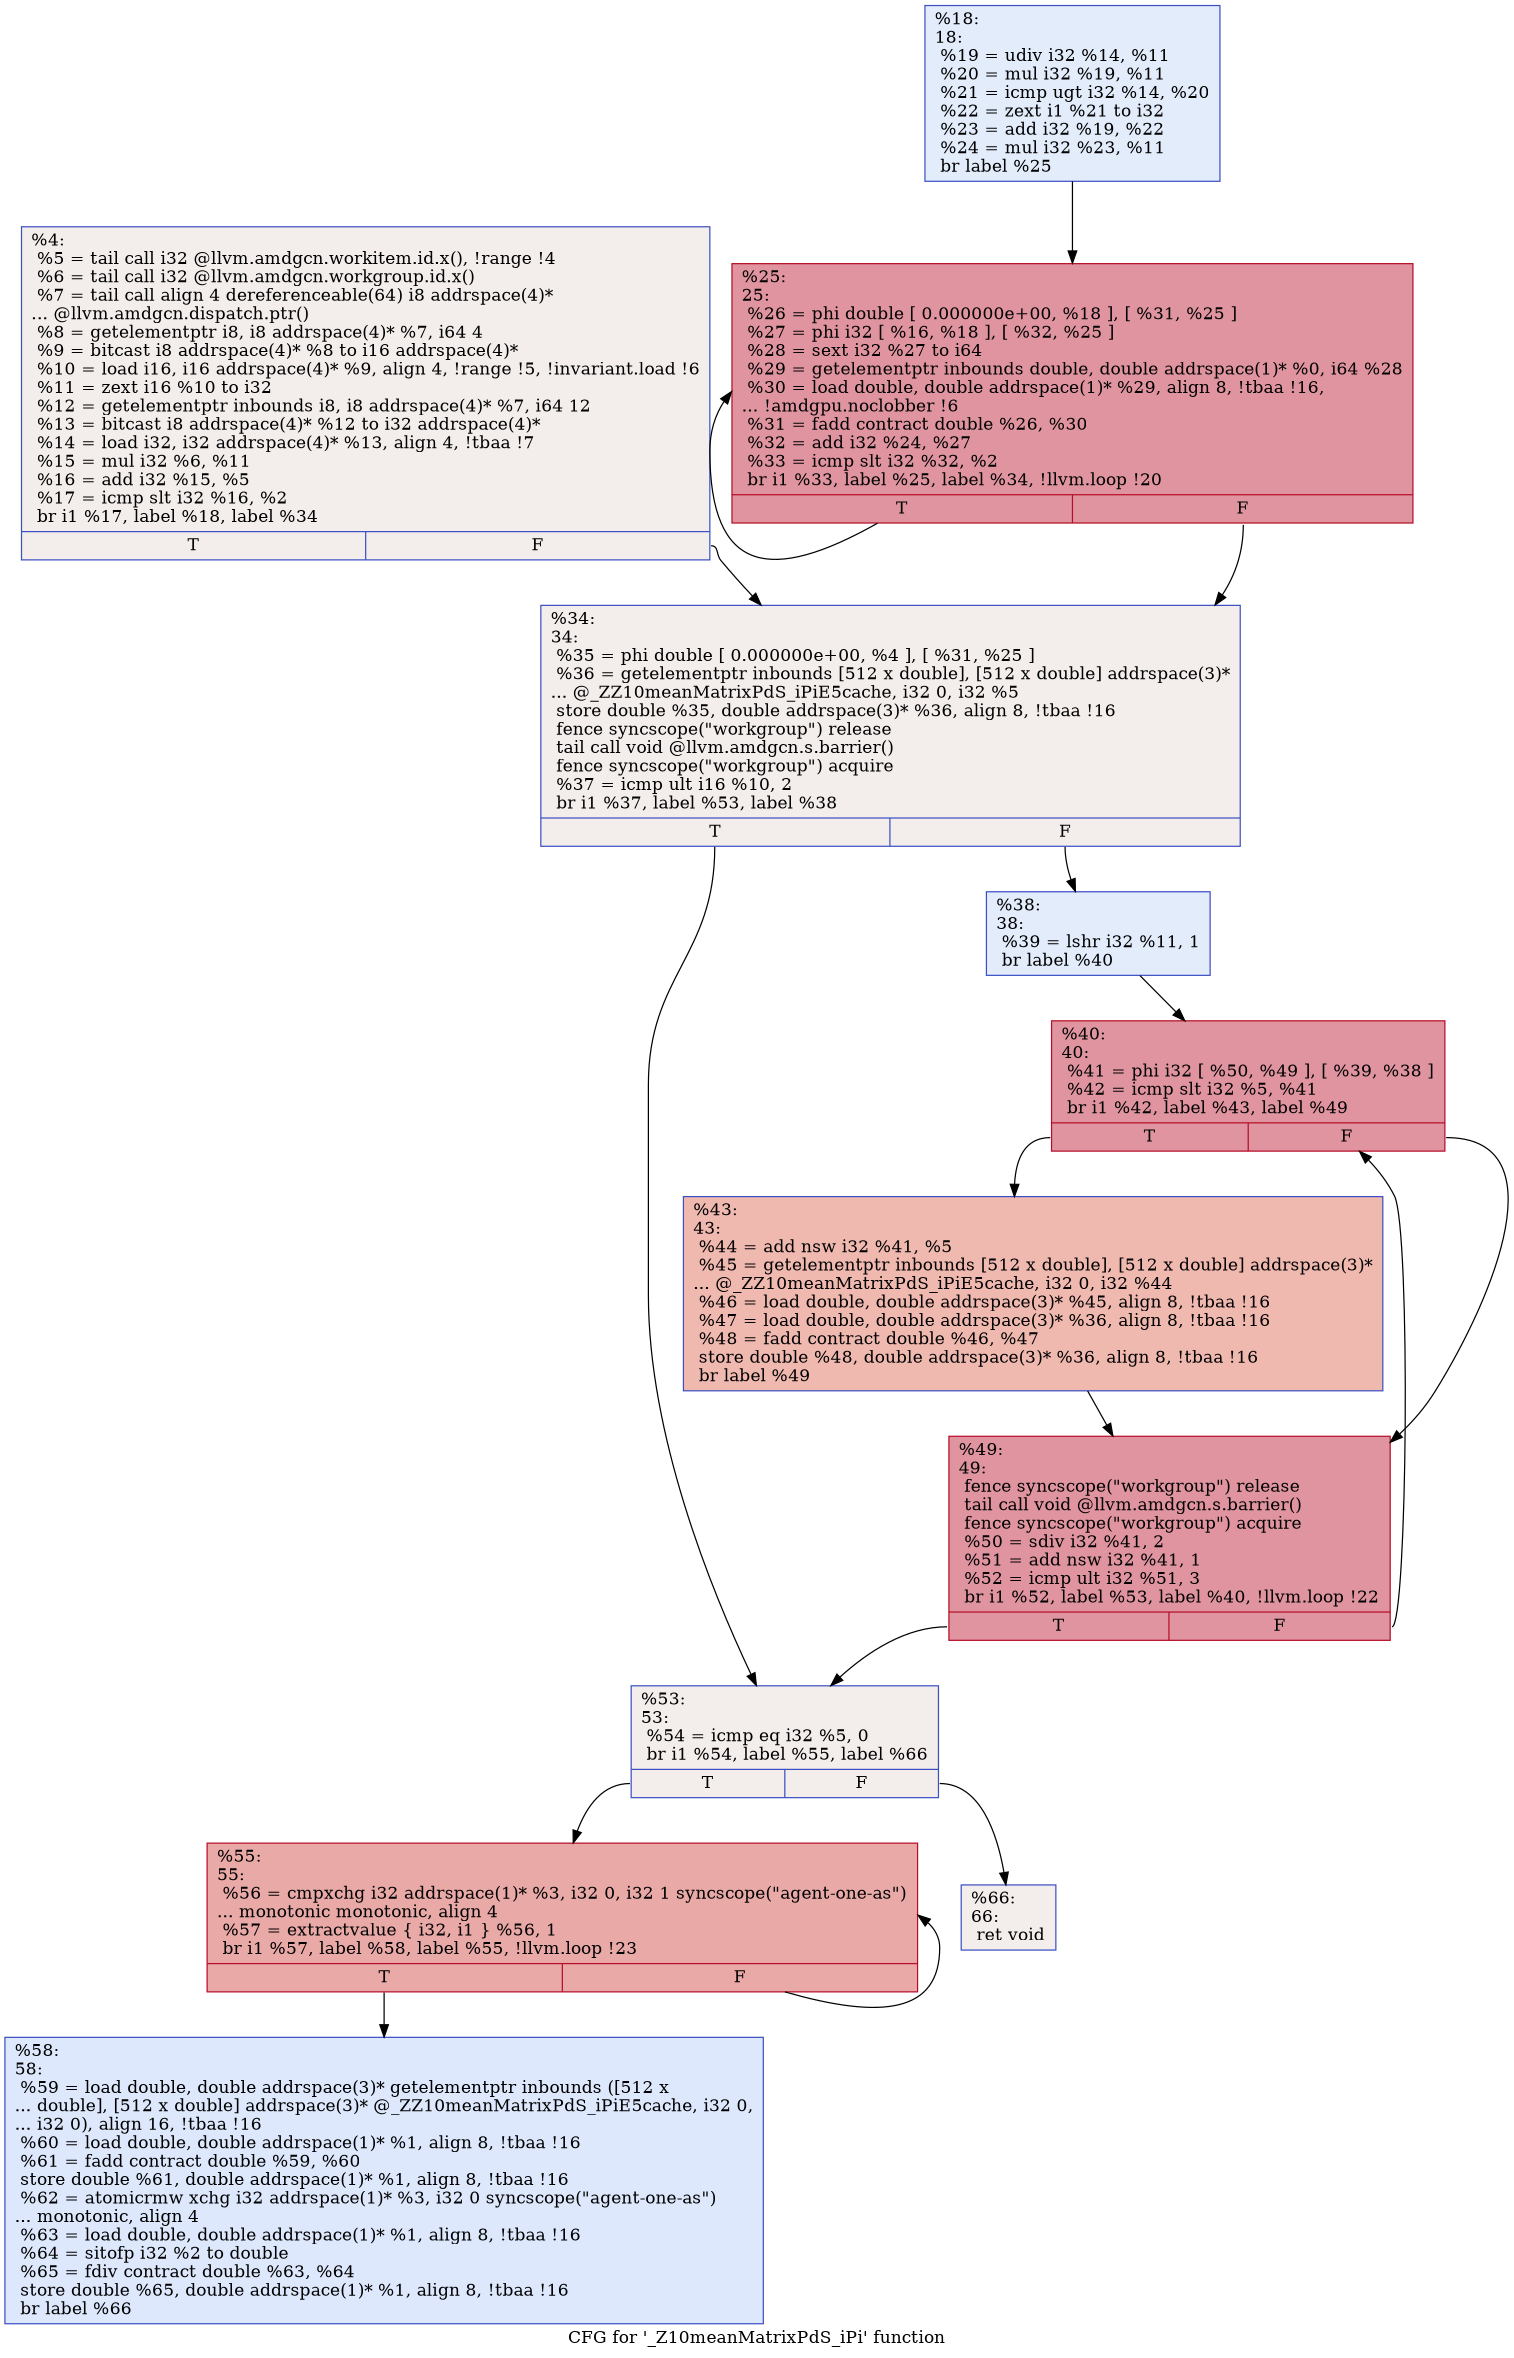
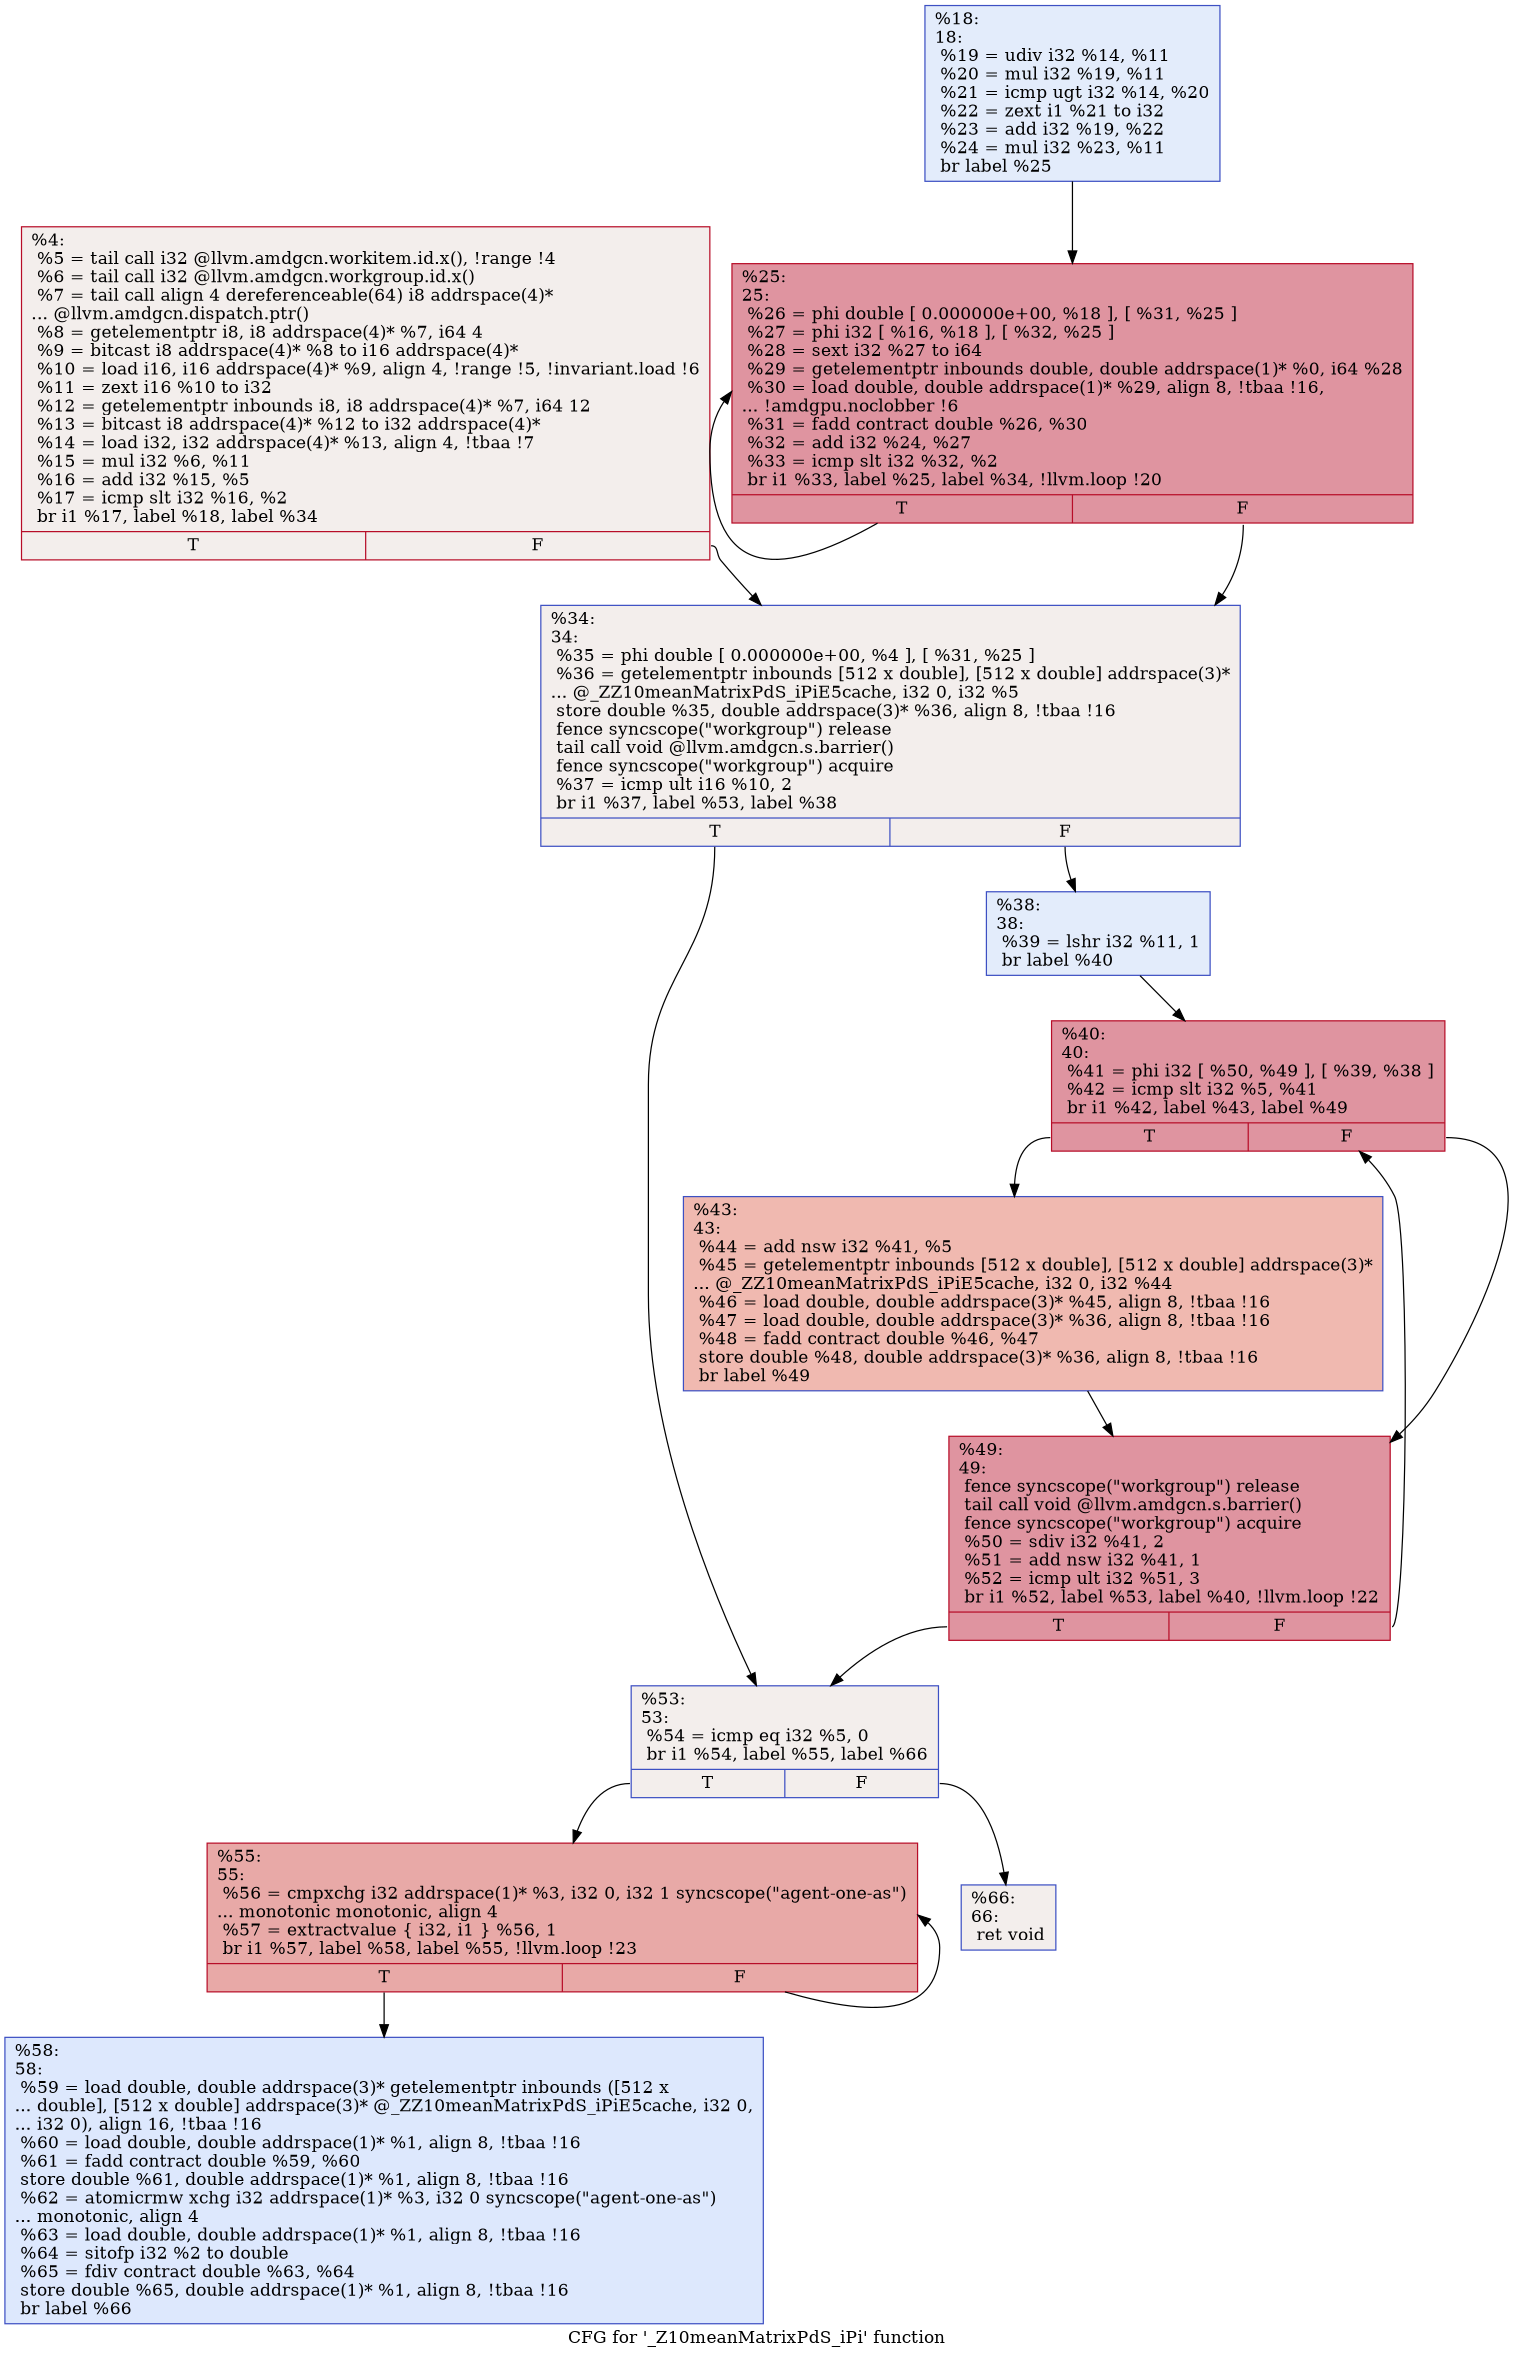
node "%4:": color #3d50c3ff -> #b70d28ff
